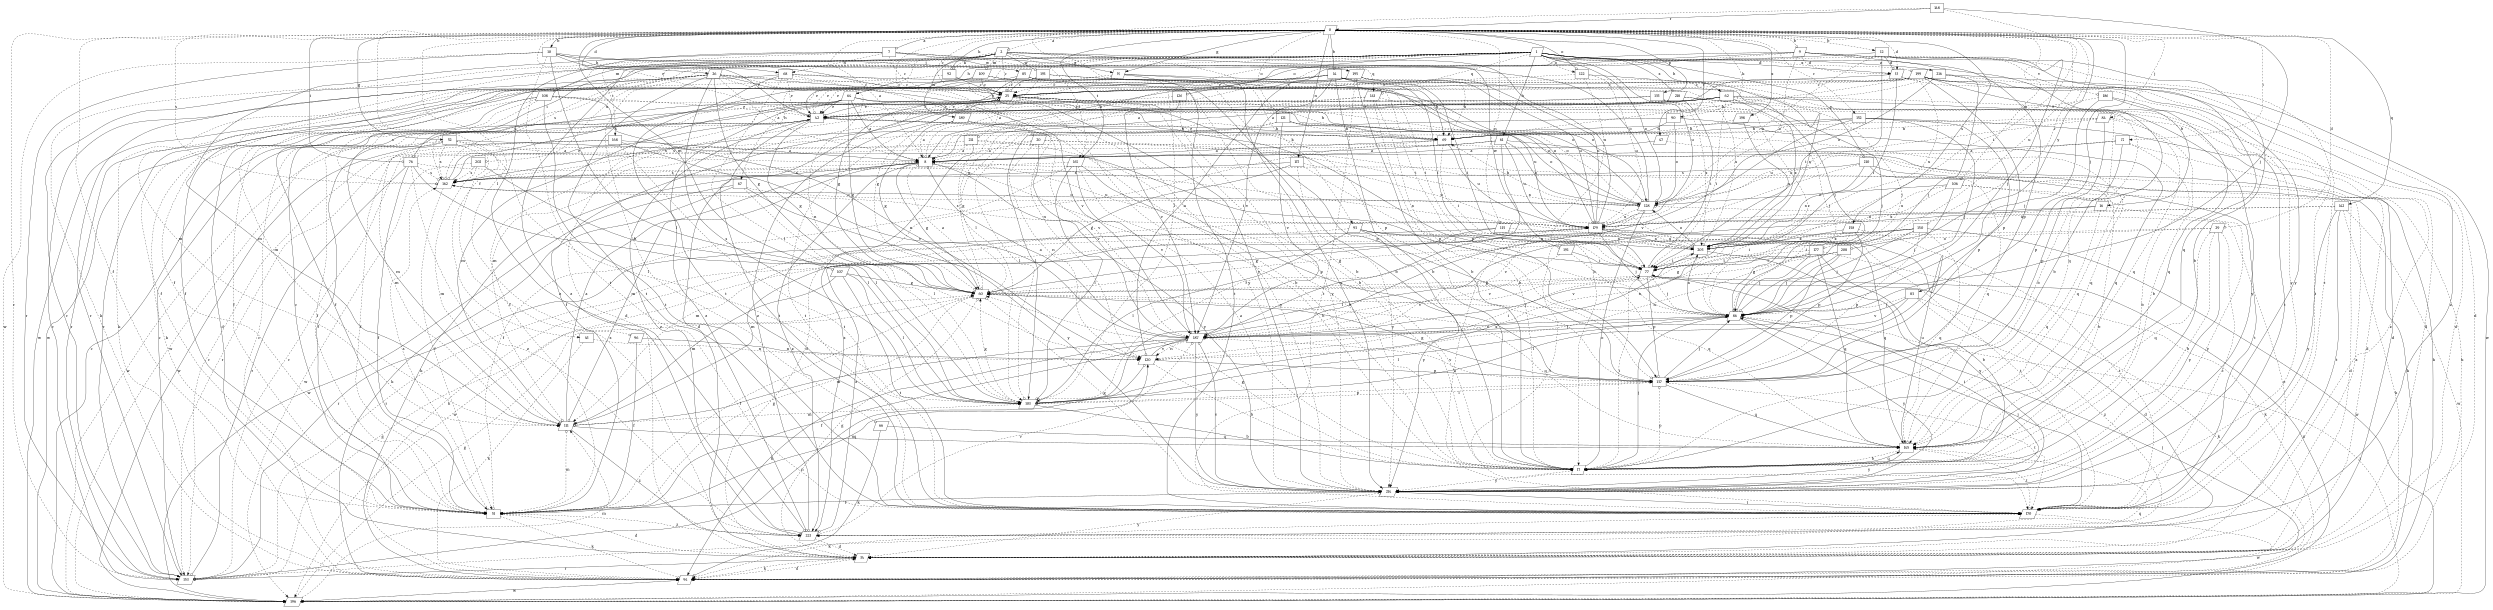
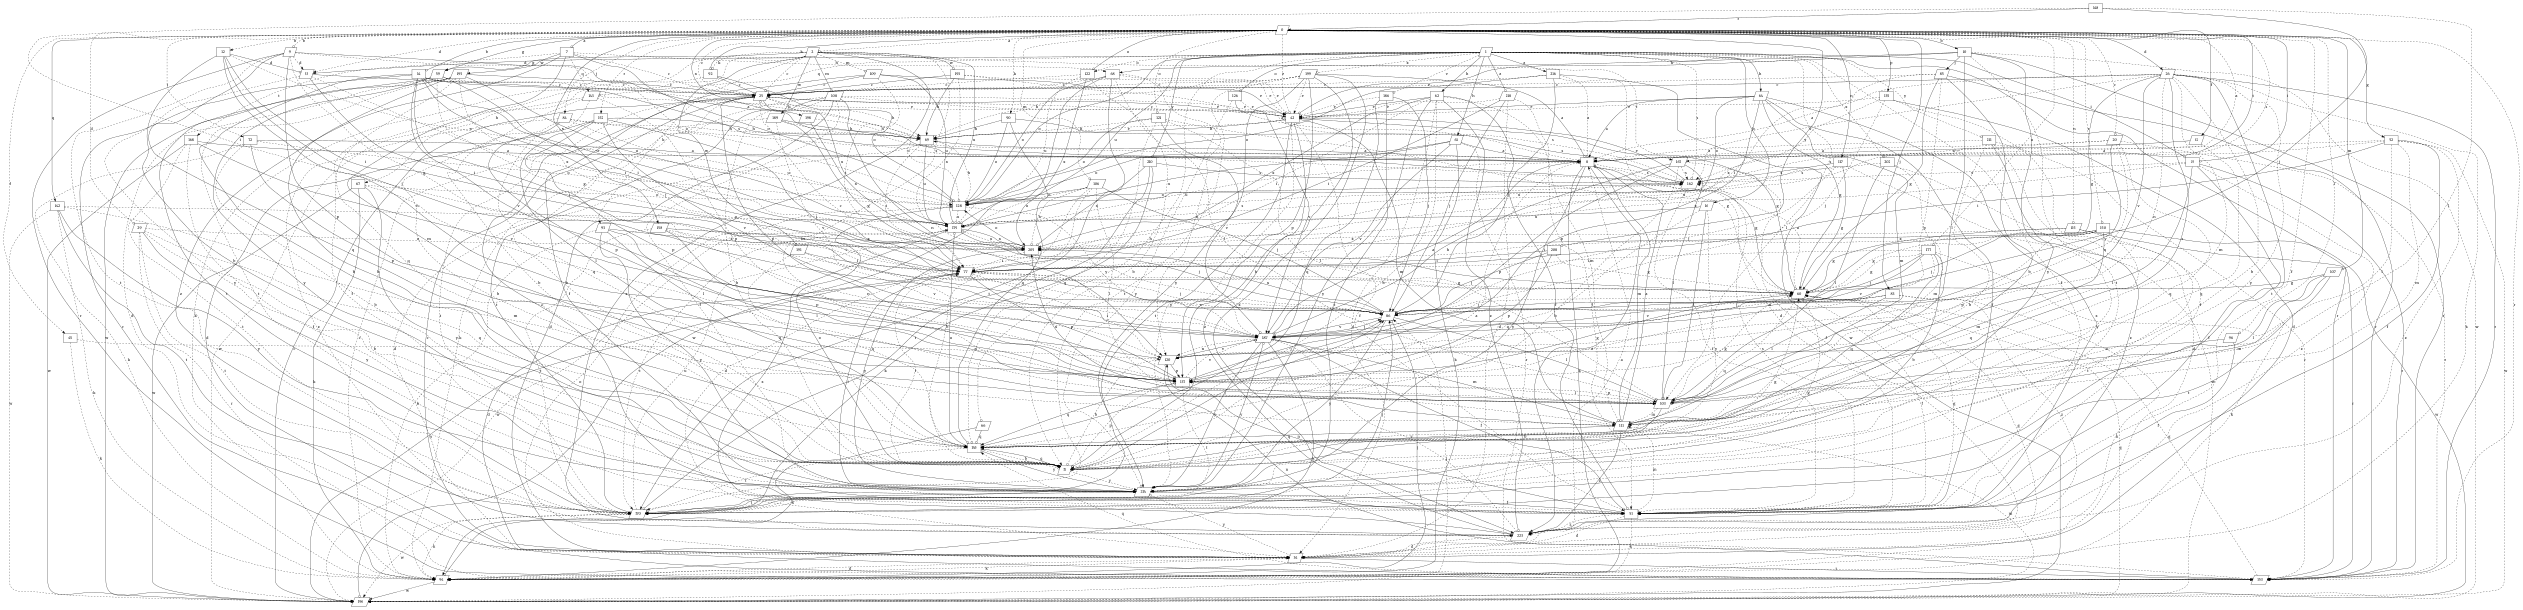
node "128": shape parallelogram -> box
edge "167" -> "187": label "v" -> "h"
edge "210" -> "103": now "106" -> "103"
edge "135" -> "51": added, label "f"
